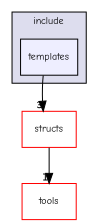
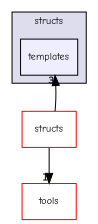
cluster "include": label "include" -> "structs"
edge "templates" -> "structs": reversed
